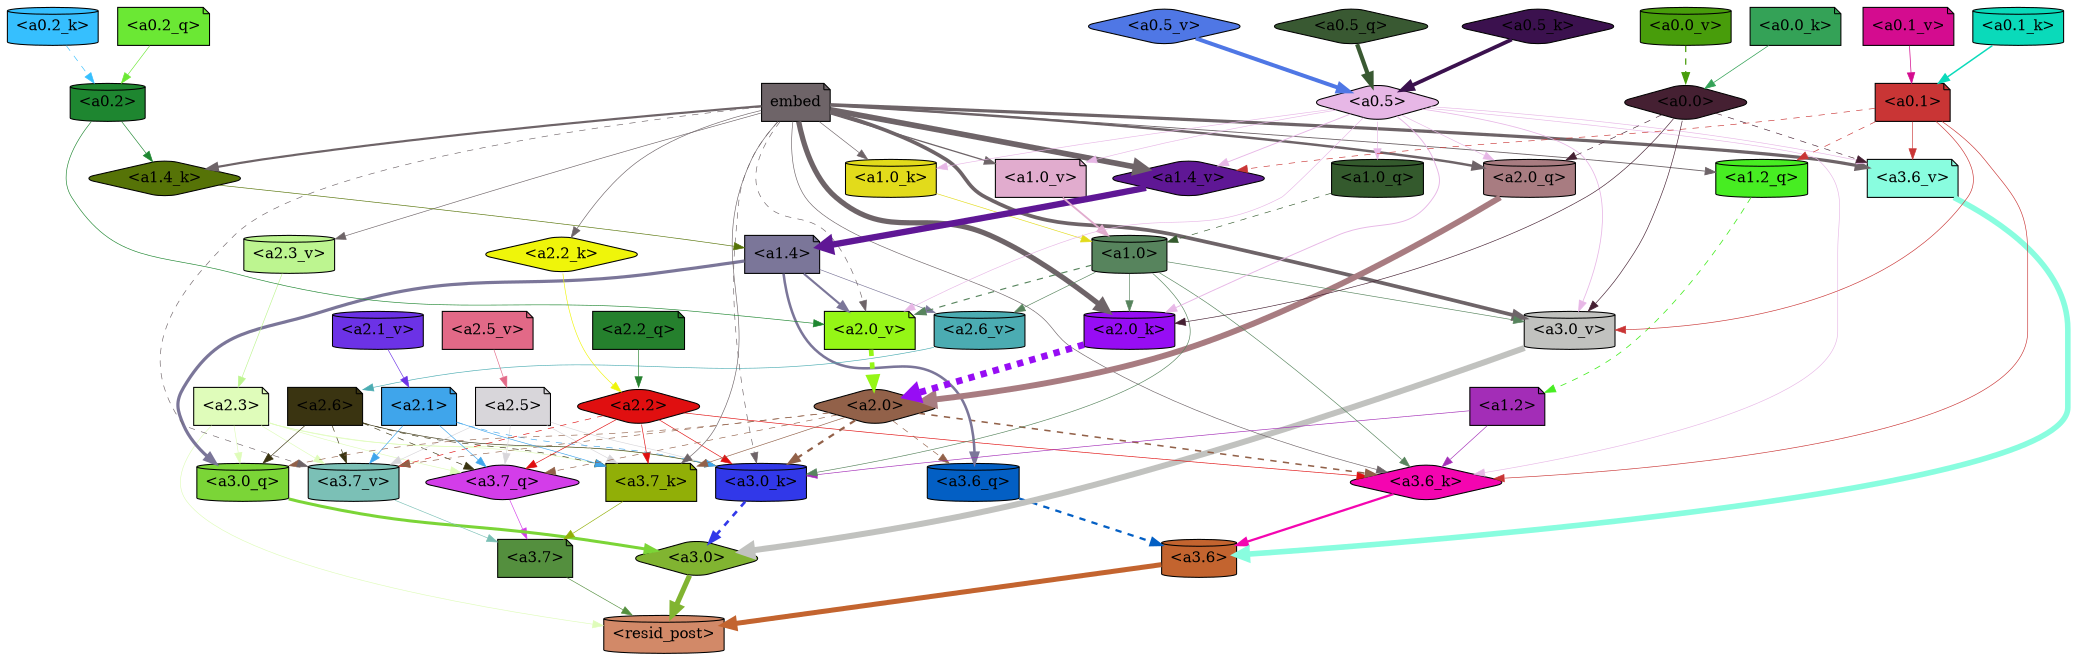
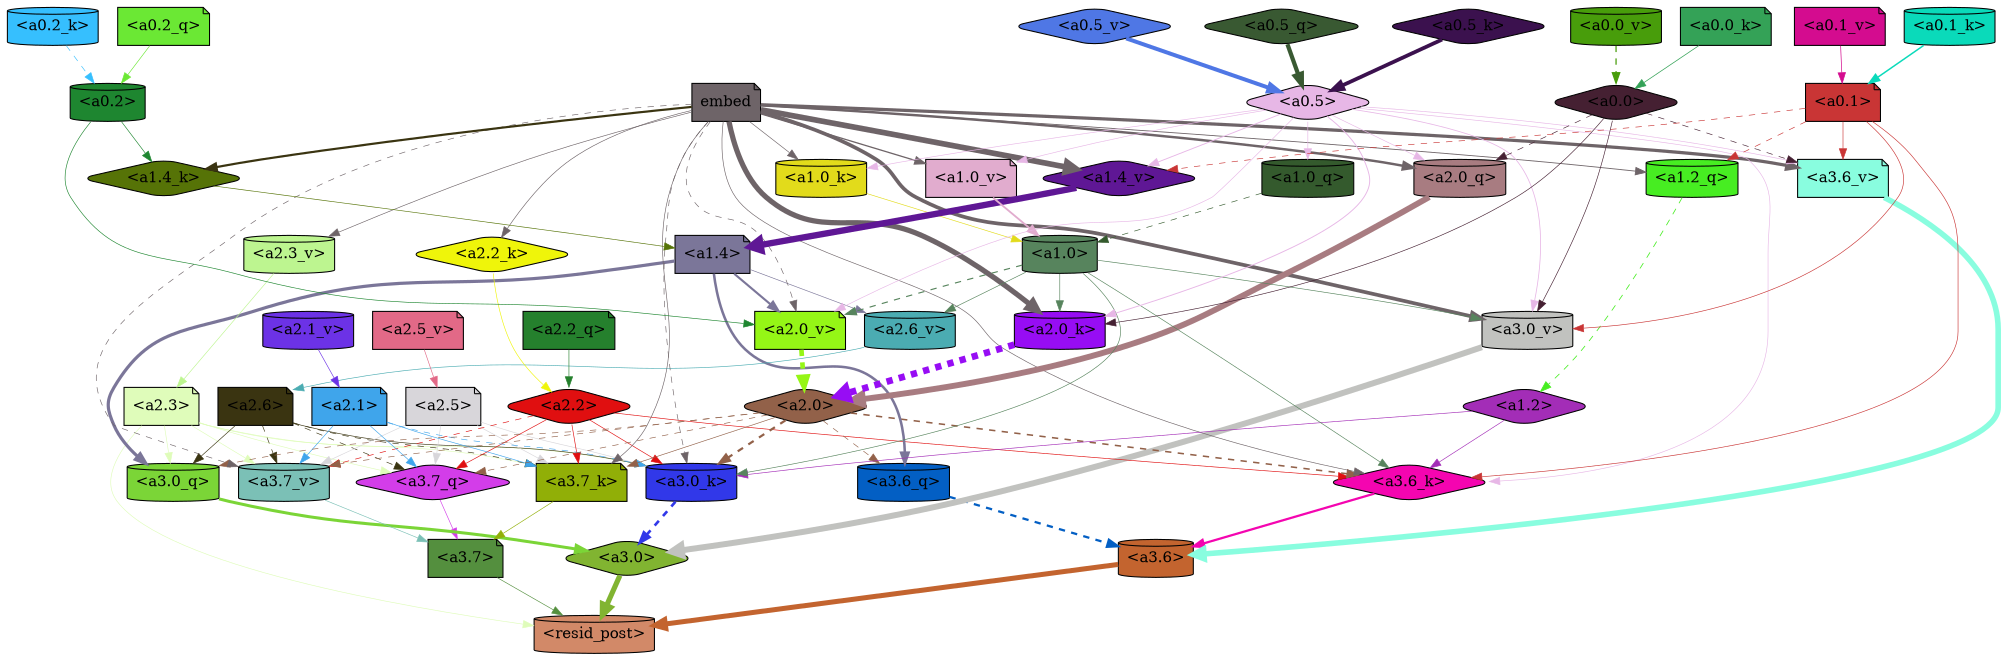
edge "embed" -> "<a1.4_k>": color #6e6468 -> #3a3411
node "<a1.2>": shape note -> diamond
